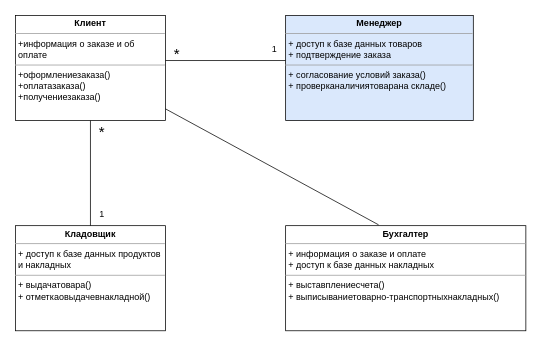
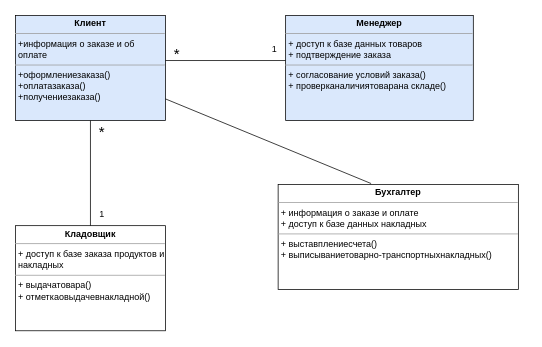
node "Клиент +информация о заказе и об оплате +оформлениезаказа() +оплатазаказа() +получениезаказа()": fillcolor #ffffff -> #dae8fc
node "Кладовщик + доступ к базе данных продуктов и накладных + выдачатовара() + отметкаовыдачевнакладной()": label "Кладовщик + доступ к базе данных продуктов и накладных + выдачатовара() + отметкаовыдачевнакладной()" -> "Кладовщик + доступ к базе заказа продуктов и накладных + выдачатовара() + отметкаовыдачевнакладной()"
node "Бухгалтер + информация о заказе и оплате + доступ к базе данных накладных + выставплениесчета() + выписываниетоварно-транспортныхнакладных()": moved (405, 278) -> (398, 237)
